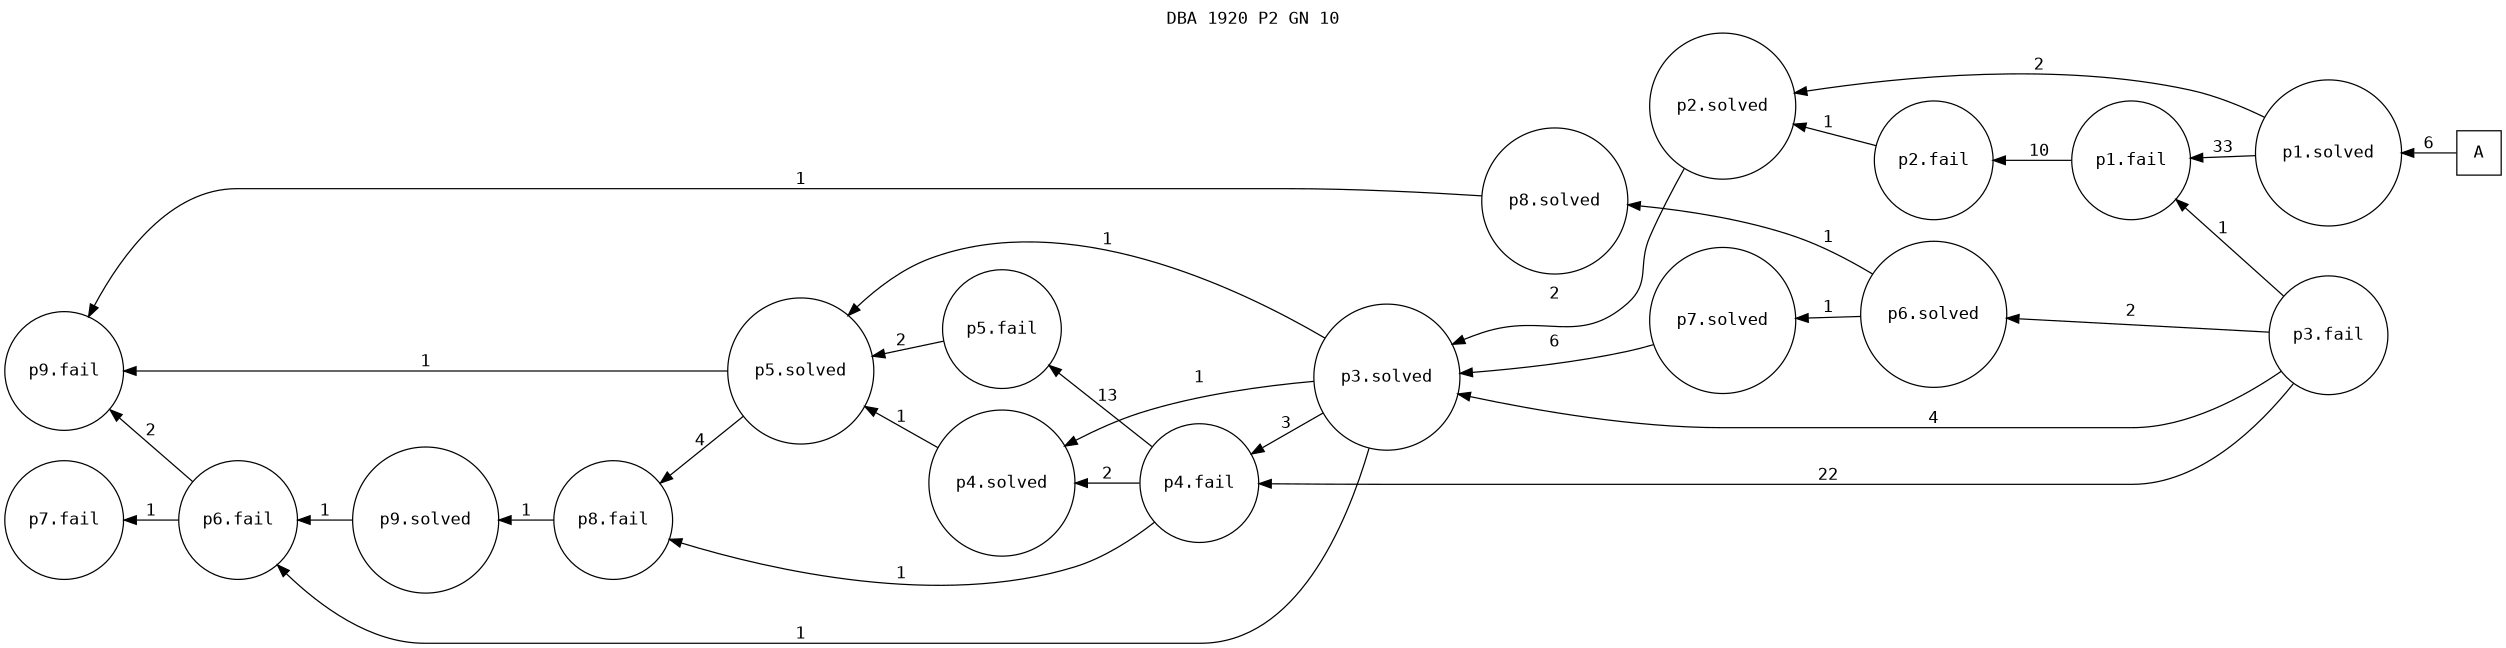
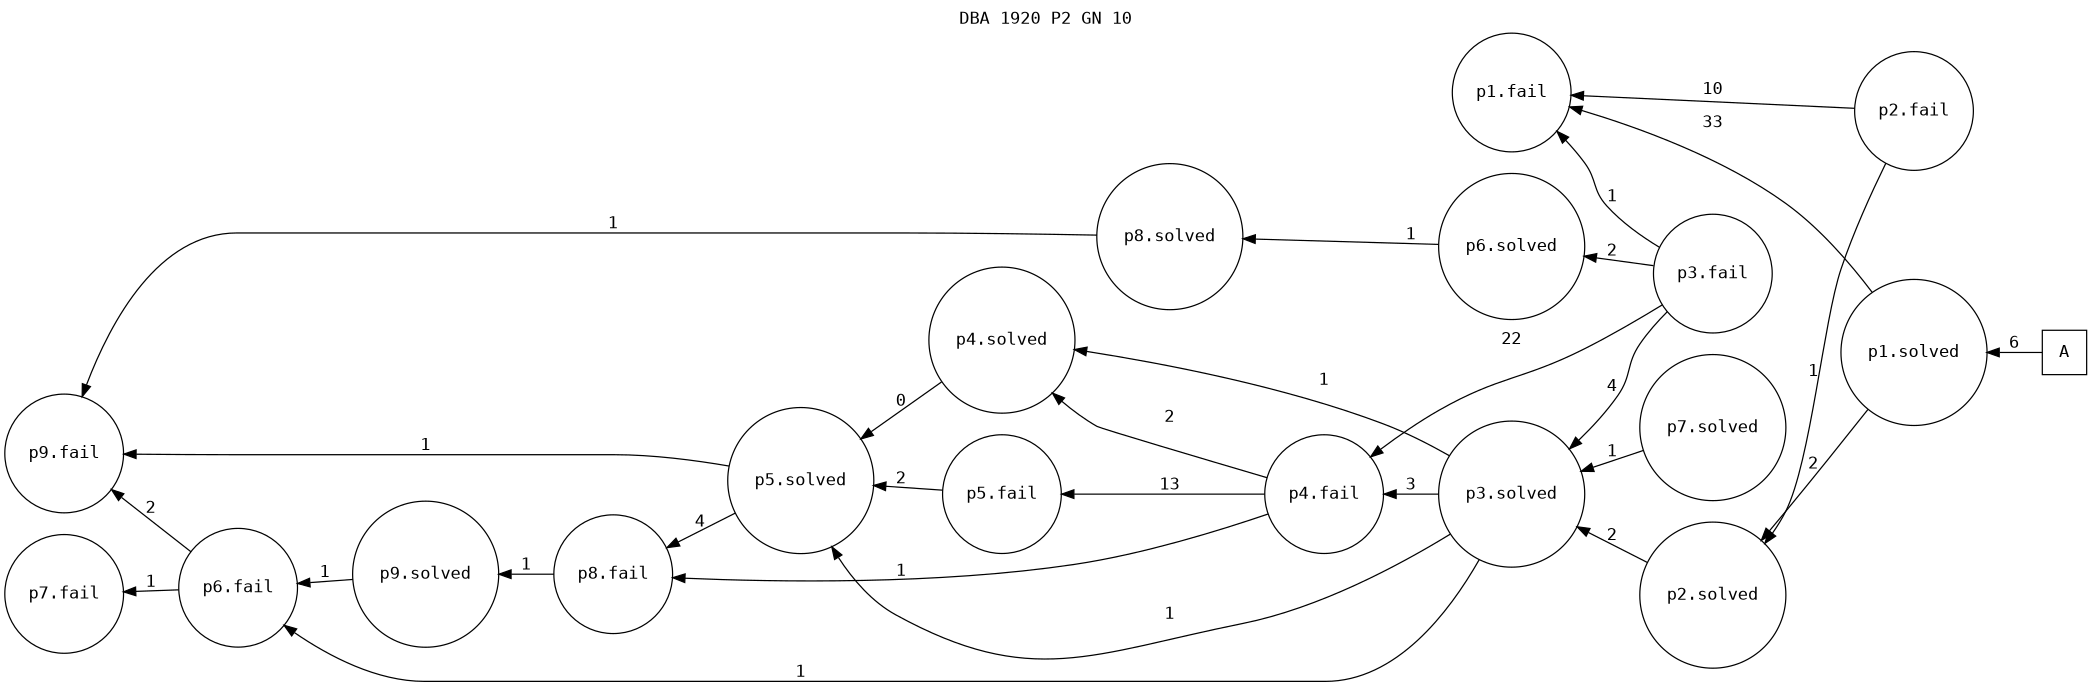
edge "p1.fail" -> "p2.fail": reversed
edge "p6.solved" -> "p7.solved": removed, label "1"
edge "p7.solved" -> "p3.solved": label "6" -> "1"
edge "p4.solved" -> "p5.solved": label "1" -> "0"
